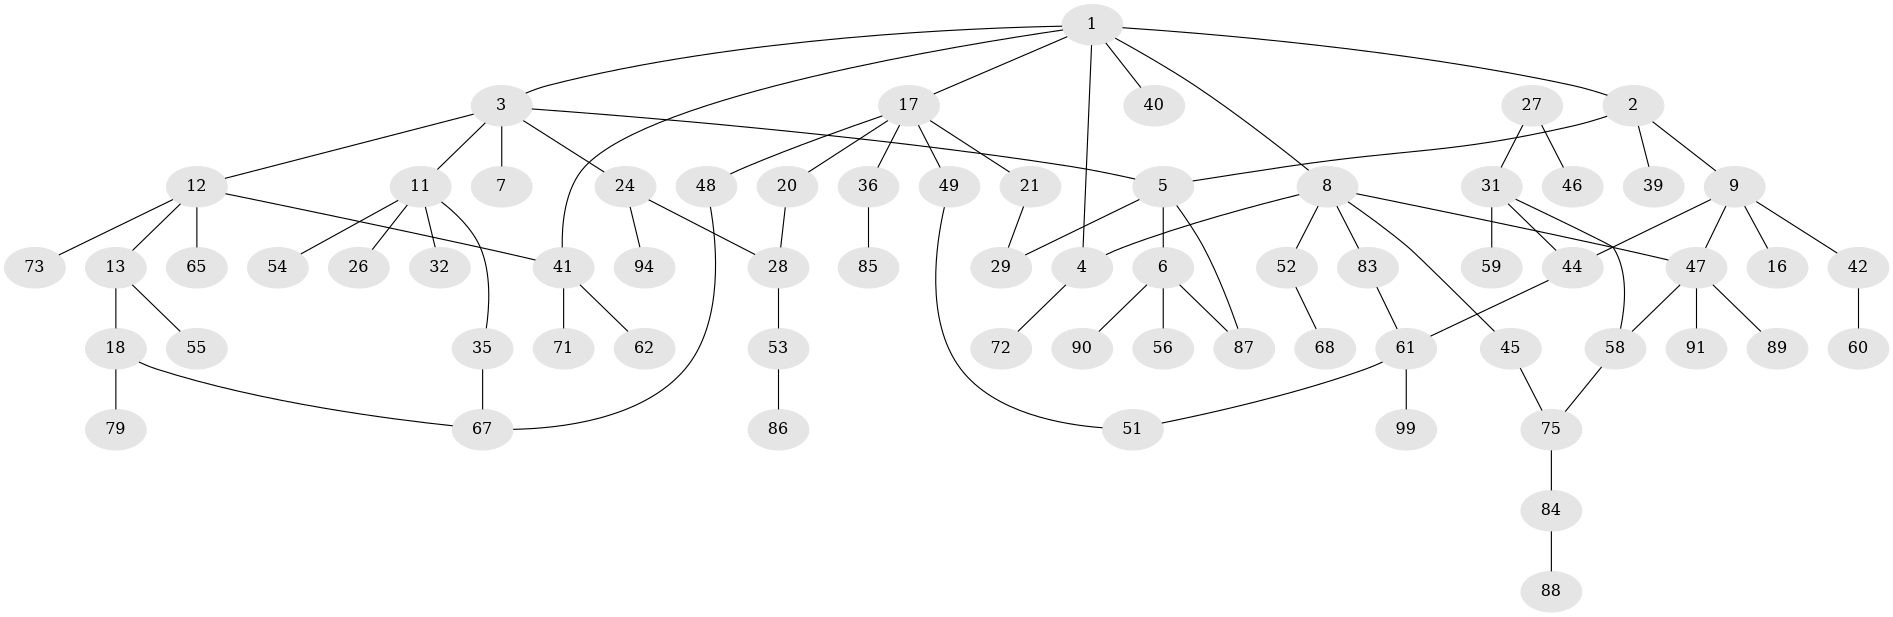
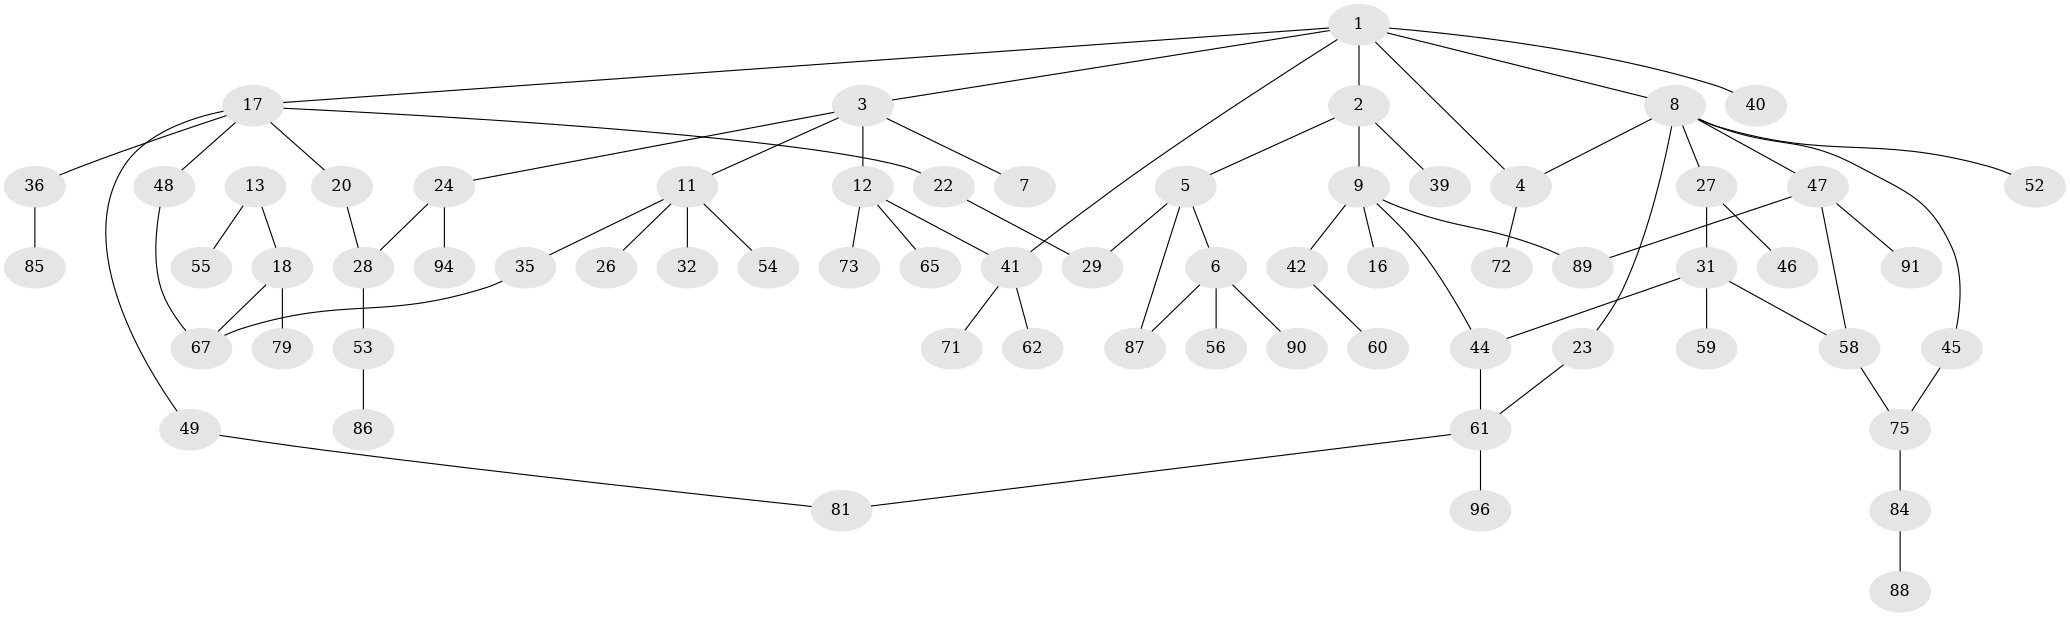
edge "3" -- "5": removed
edge "8" -- "27": added
node "21": label "21" -> "22"
edge "12" -- "13": removed
edge "9" -- "47": now "9" -- "89"
node "83": label "83" -> "23"
node "68": removed
node "51": label "51" -> "81"
node "99": label "99" -> "96"
